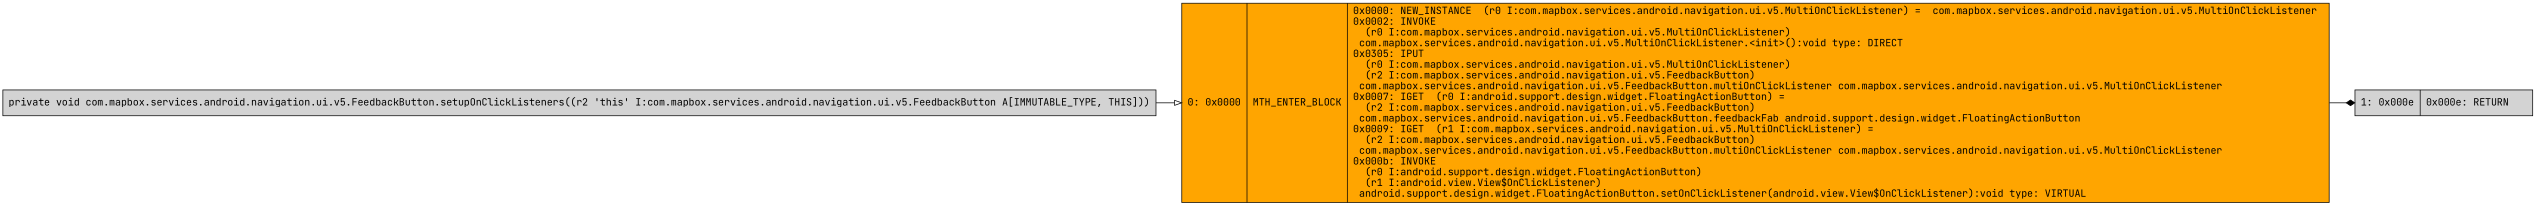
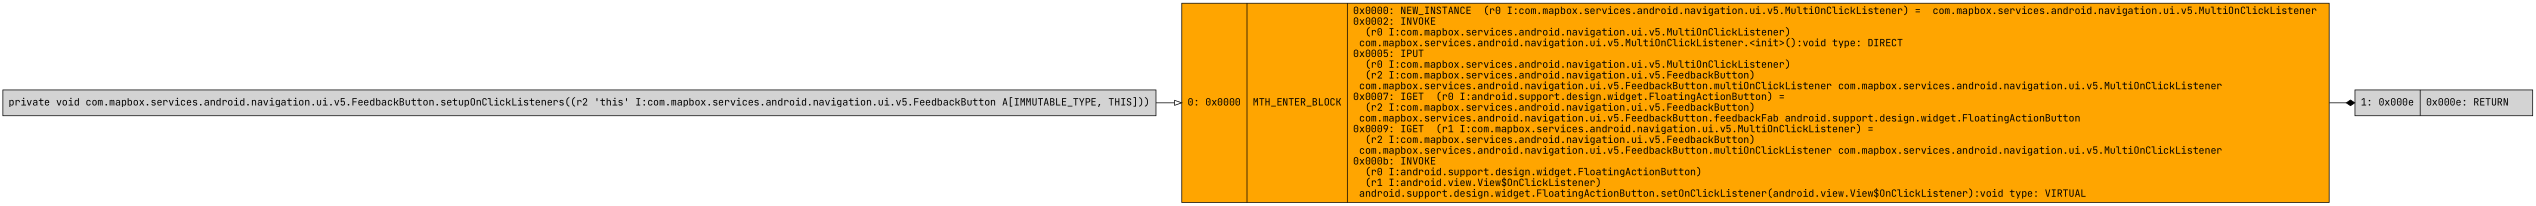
node "0: 0x0000": text "0x0305: IPUT" -> "0x0005: IPUT"
